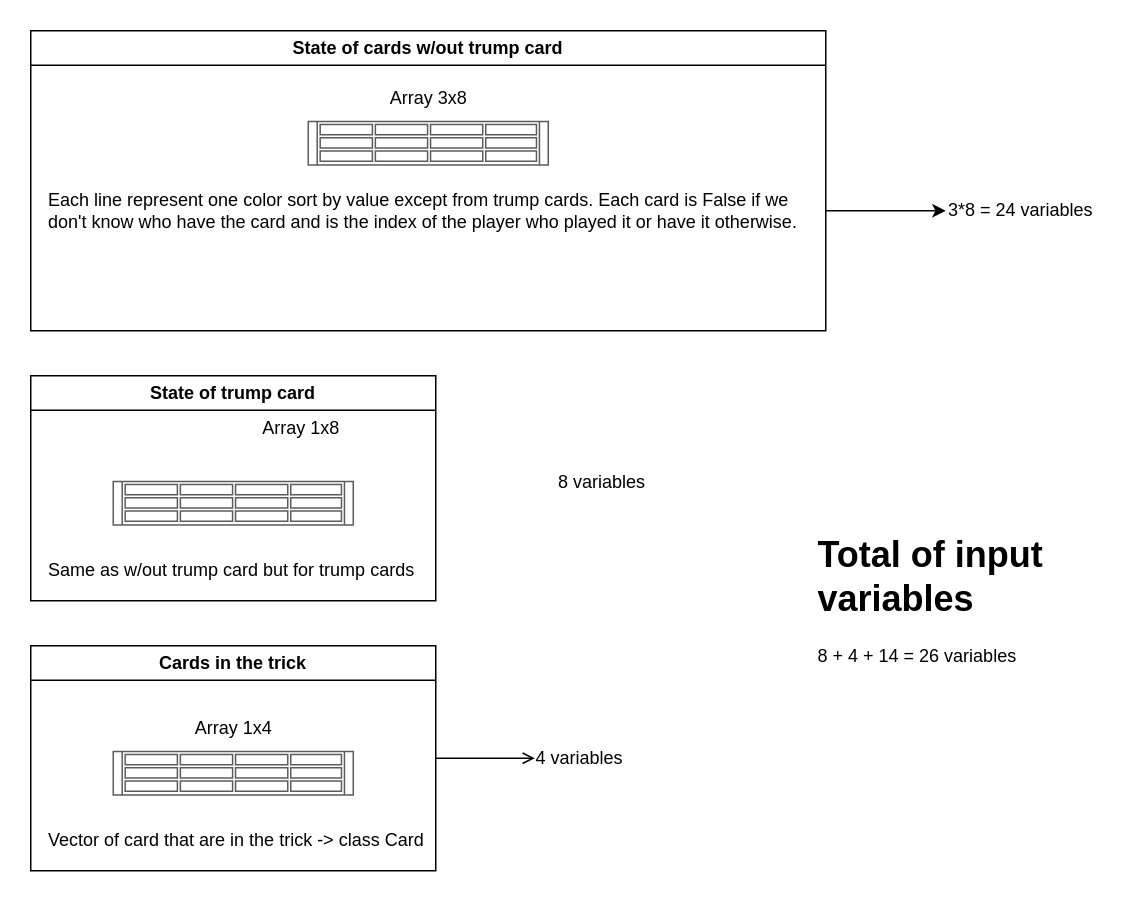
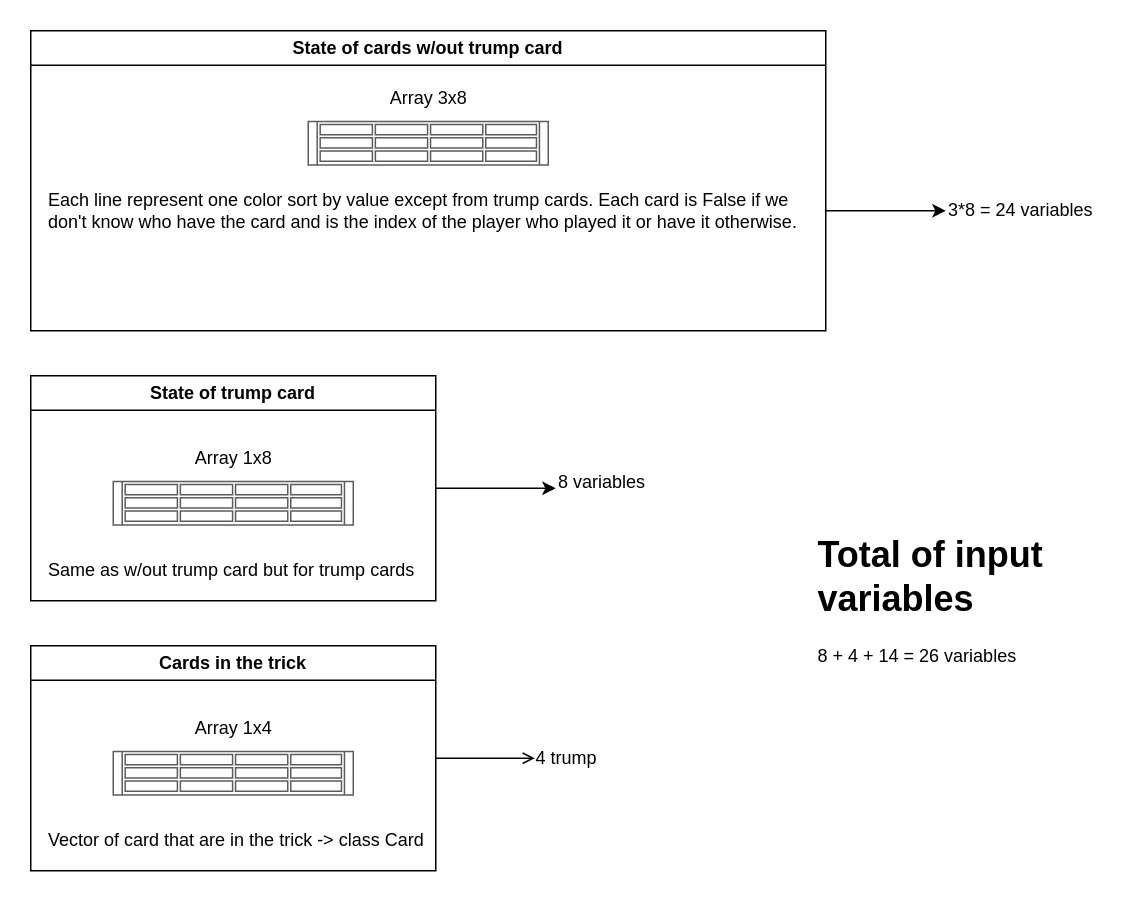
node "Array 1x8": moved (301, 428) -> (233, 458)
edge "State of trump card" -> "8 variables": added
node "4 variables": label "4 variables" -> "4 trump"
